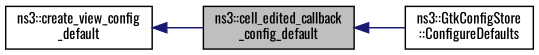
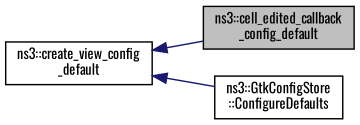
edge "ns3::GtkConfigStore ::ConfigureDefaults" -> "ns3::cell_edited_callback _config_default": now "ns3::GtkConfigStore ::ConfigureDefaults" -> "ns3::create_view_config _default"
